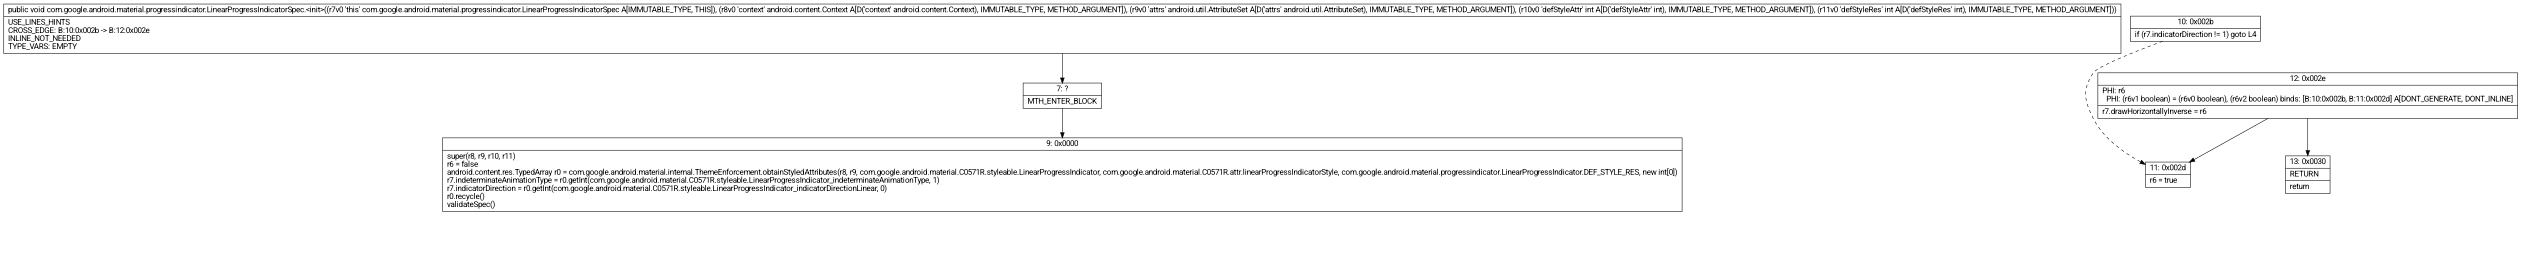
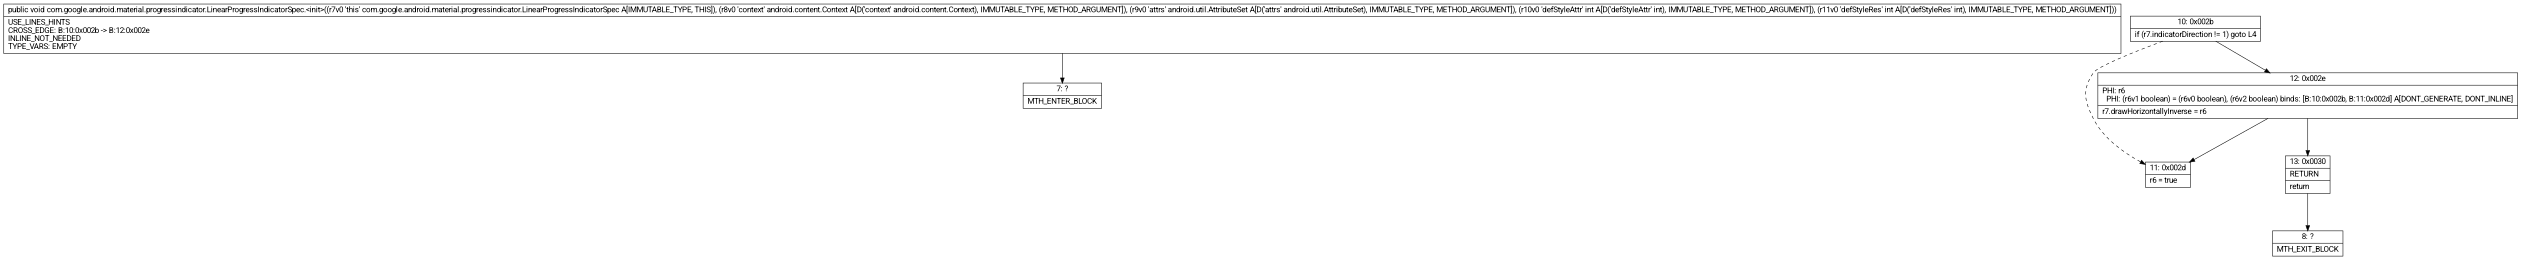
edge "10: 0x002b" -> "12: 0x002e": added
node "9: 0x0000": removed
node "8: ?": added
